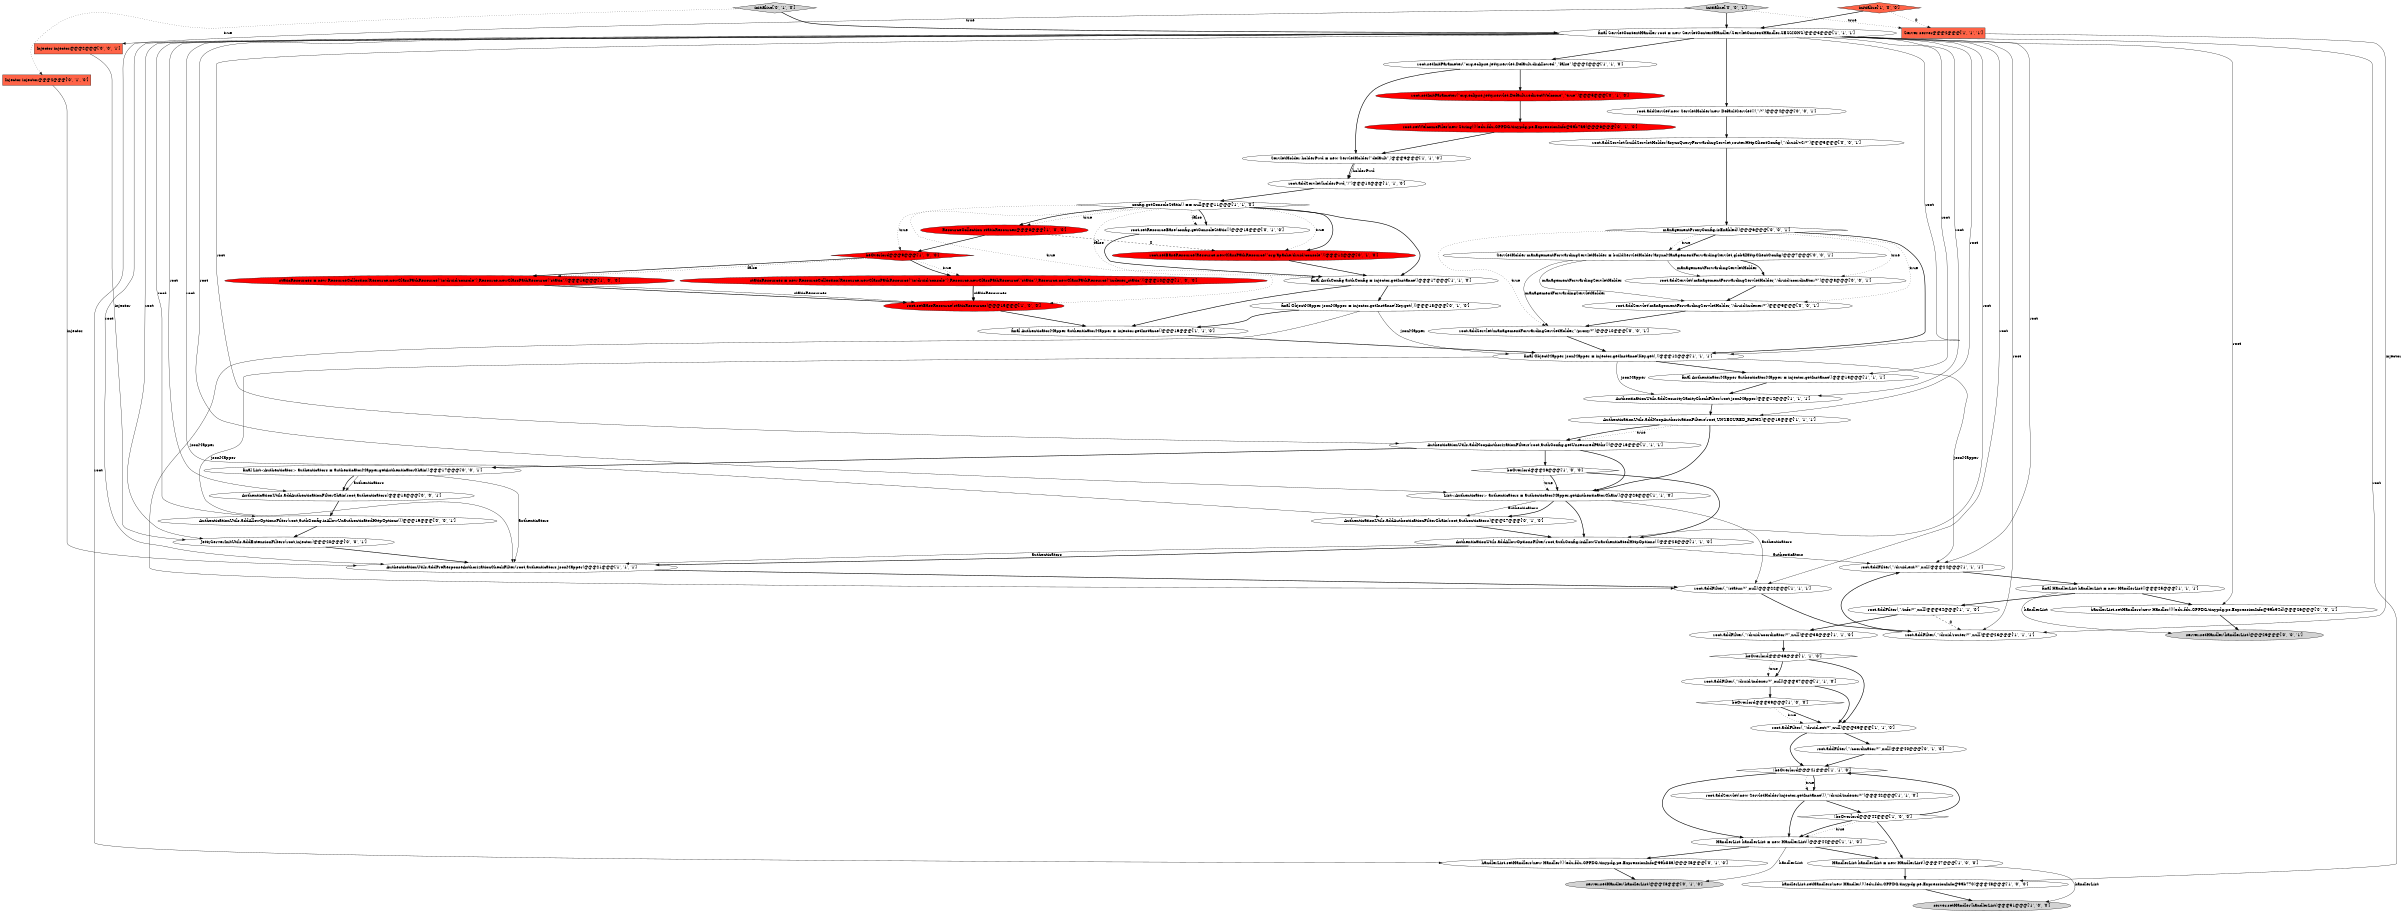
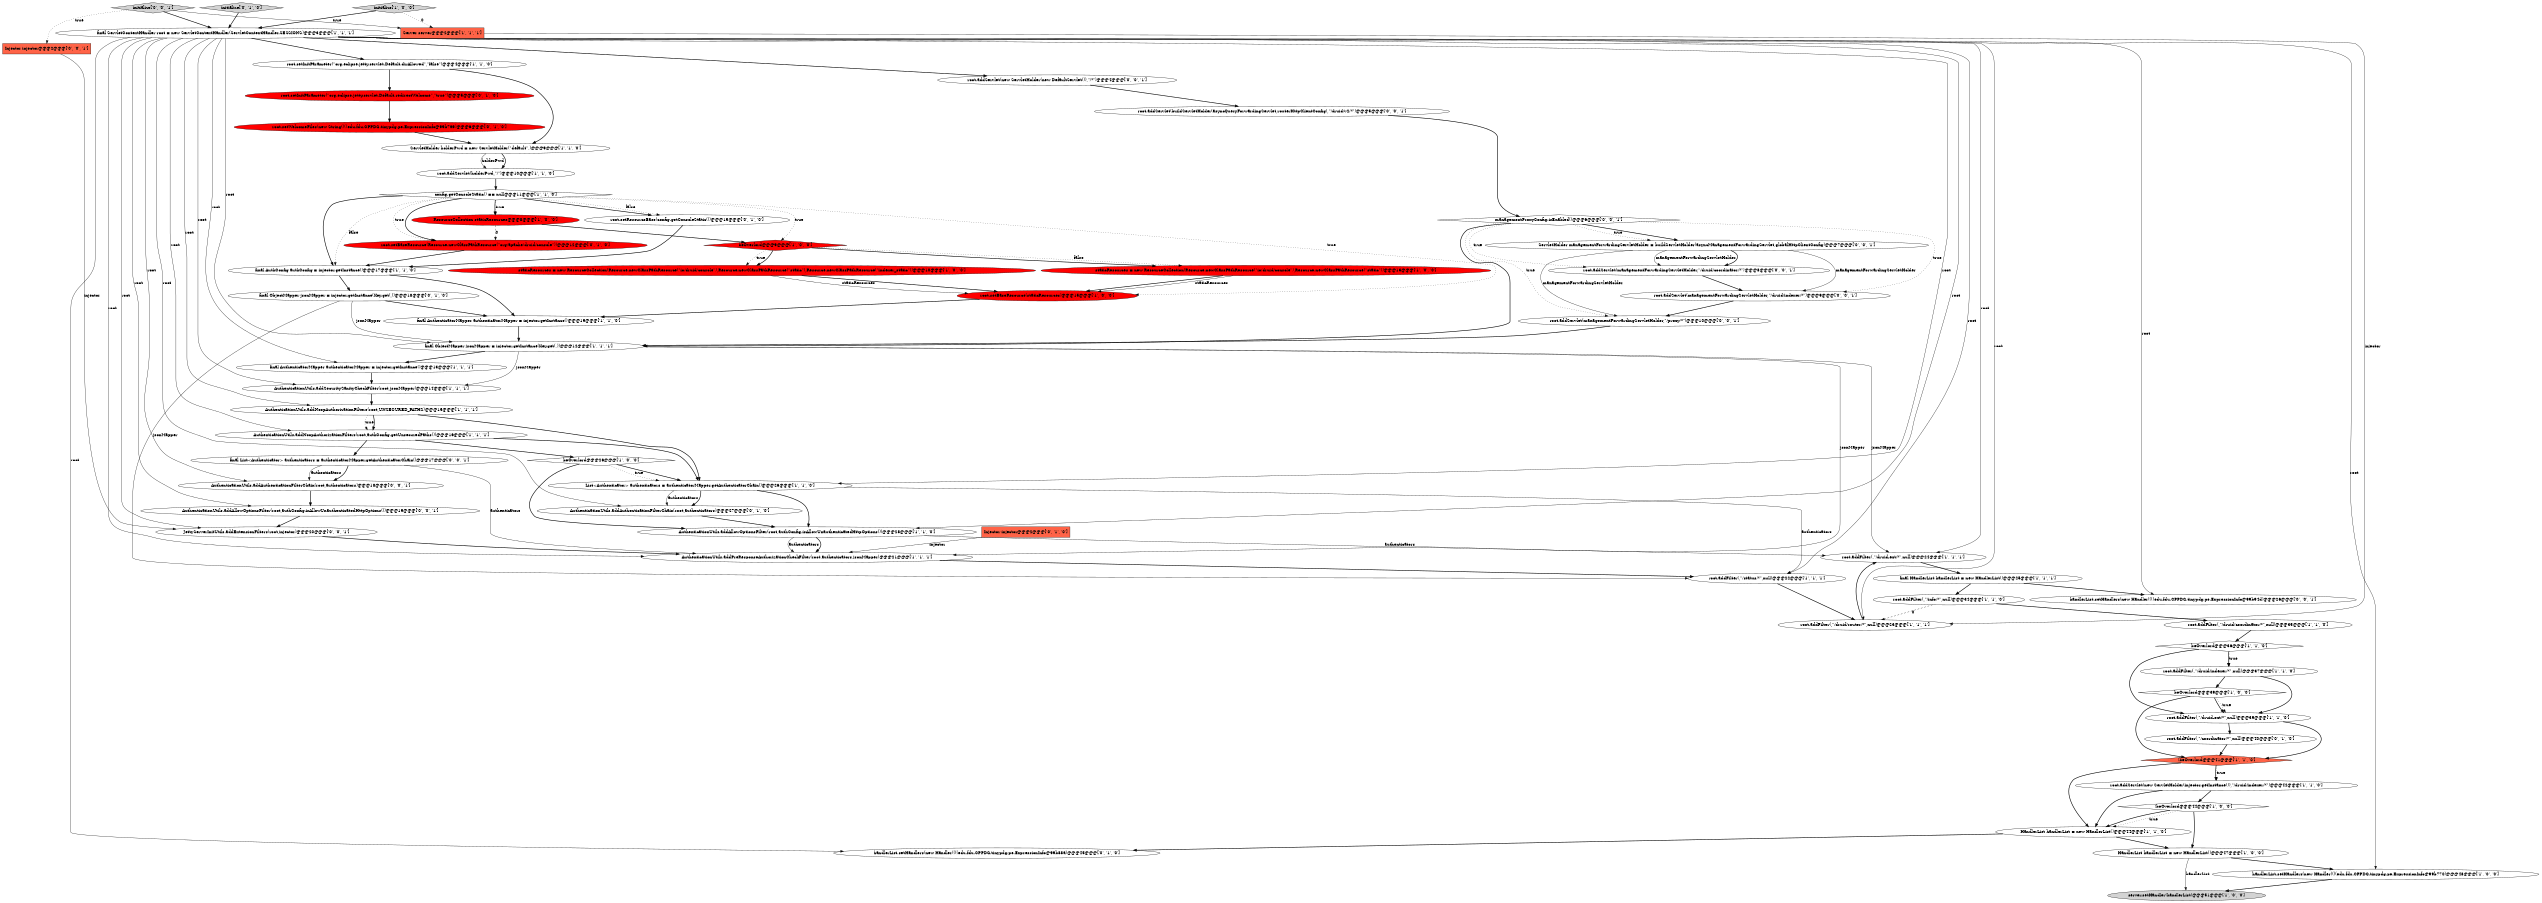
node "initialize['1', '0', '0']": fillcolor tomato -> lightgray
edge "initialize['0', '0', '1']" -> "Injector injector@@@2@@@['0', '0', '1']": style solid -> dotted
edge "initialize['0', '0', '1']" -> "Server server@@@2@@@['1', '1', '1']": style dotted -> solid
edge "initialize['0', '1', '0']" -> "Injector injector@@@2@@@['0', '1', '0']": removed, label "true"
node "server.setHandler(handlerList)@@@29@@@['0', '0', '1']": removed
node "!beOverlord@@@41@@@['1', '1', '0']": fillcolor white -> tomato
edge "!beOverlord@@@44@@@['1', '0', '0']" -> "!beOverlord@@@41@@@['1', '1', '0']": now "beOverlord@@@39@@@['1', '0', '0']" -> "!beOverlord@@@41@@@['1', '1', '0']"
node "server.setHandler(handlerList)@@@48@@@['0', '1', '0']": removed
